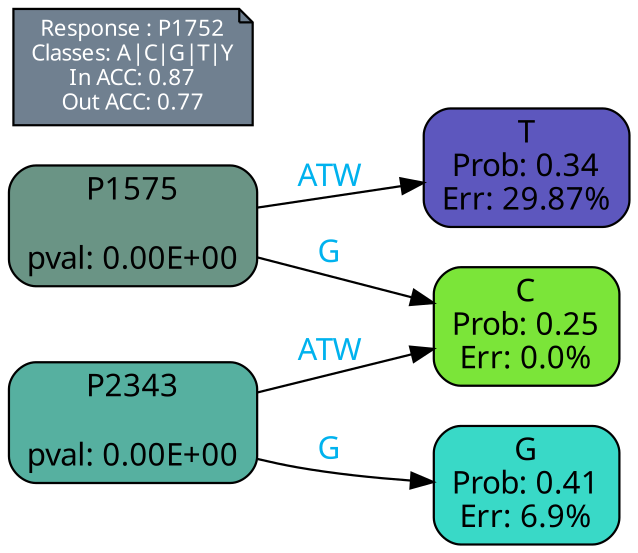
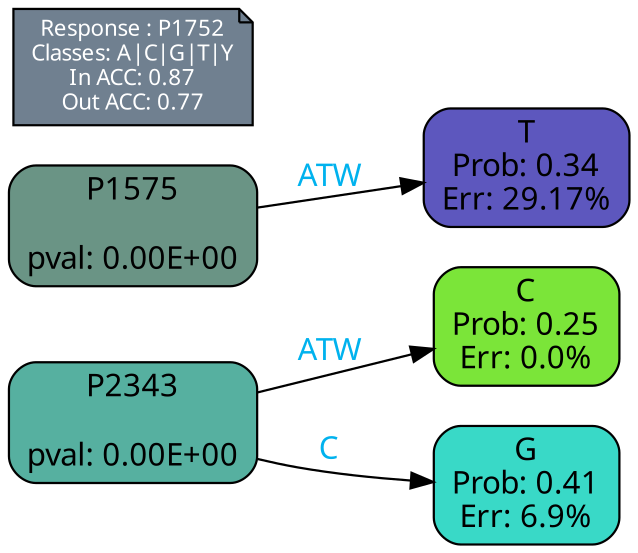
node "T Prob: 0.34 Err: 29.87%": label "T Prob: 0.34 Err: 29.87%" -> "T Prob: 0.34 Err: 29.17%"
edge "P1575 pval: 0.00E+00" -> "C Prob: 0.25 Err: 0.0%": removed, label "G"
edge "P2343 pval: 0.00E+00" -> "G Prob: 0.41 Err: 6.9%": label "G" -> "C"
